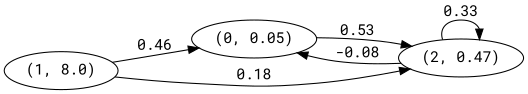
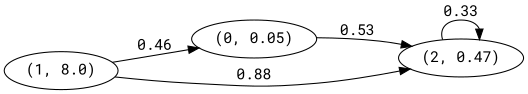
edge "(2, 0.47)" -> "(0, 0.05)": removed, label "-0.08"
edge "(1, 8.0)" -> "(2, 0.47)": label "0.18" -> "0.88"
